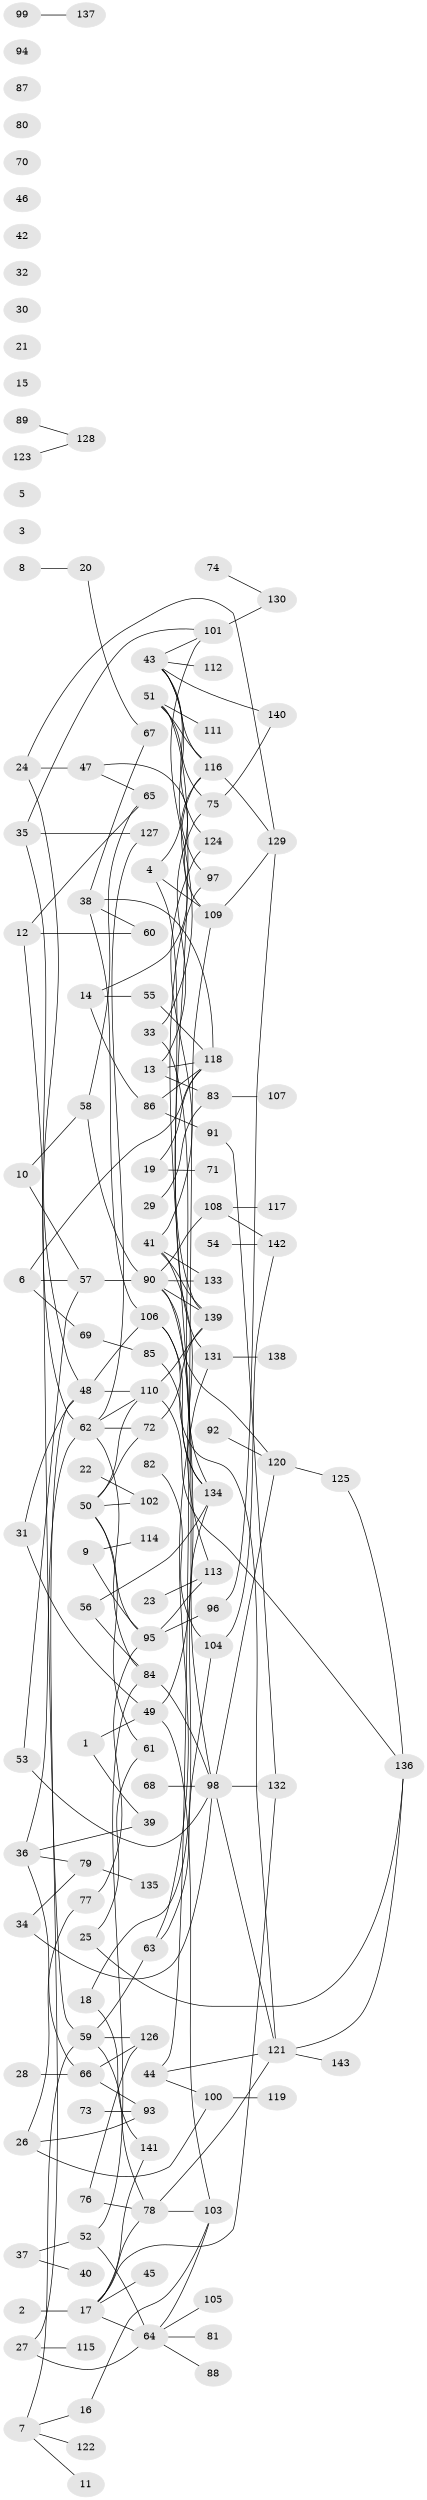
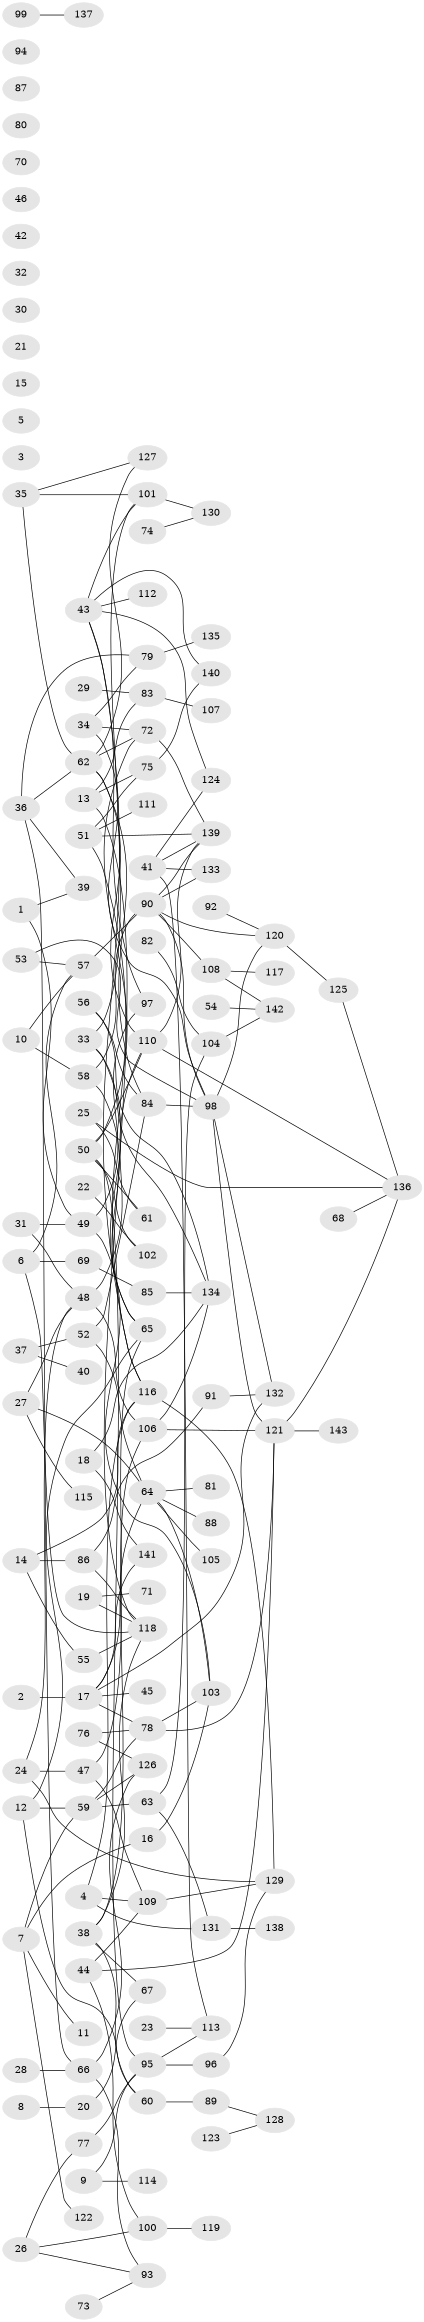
edge "34" -- "72": added
edge "33" -- "65": added
edge "68" -- "98": now "68" -- "136"
edge "60" -- "89": added
